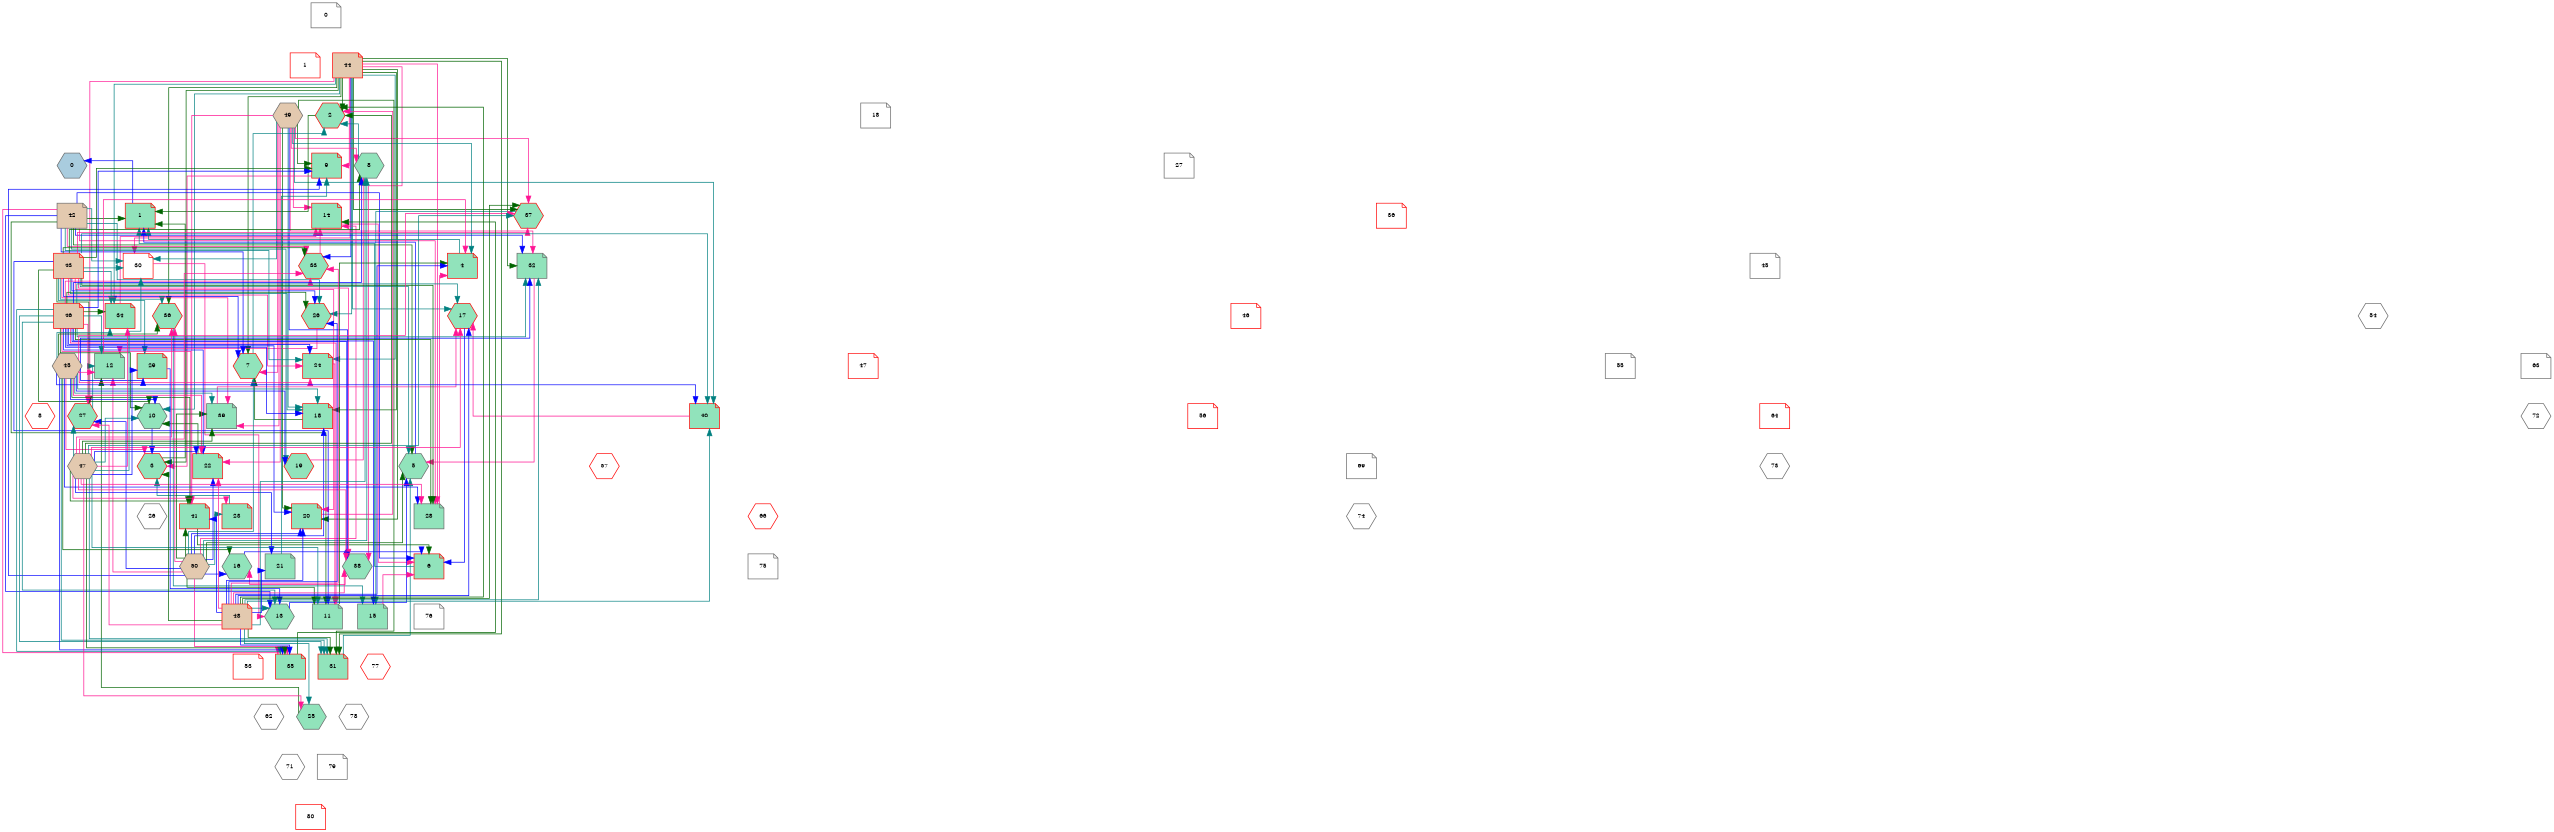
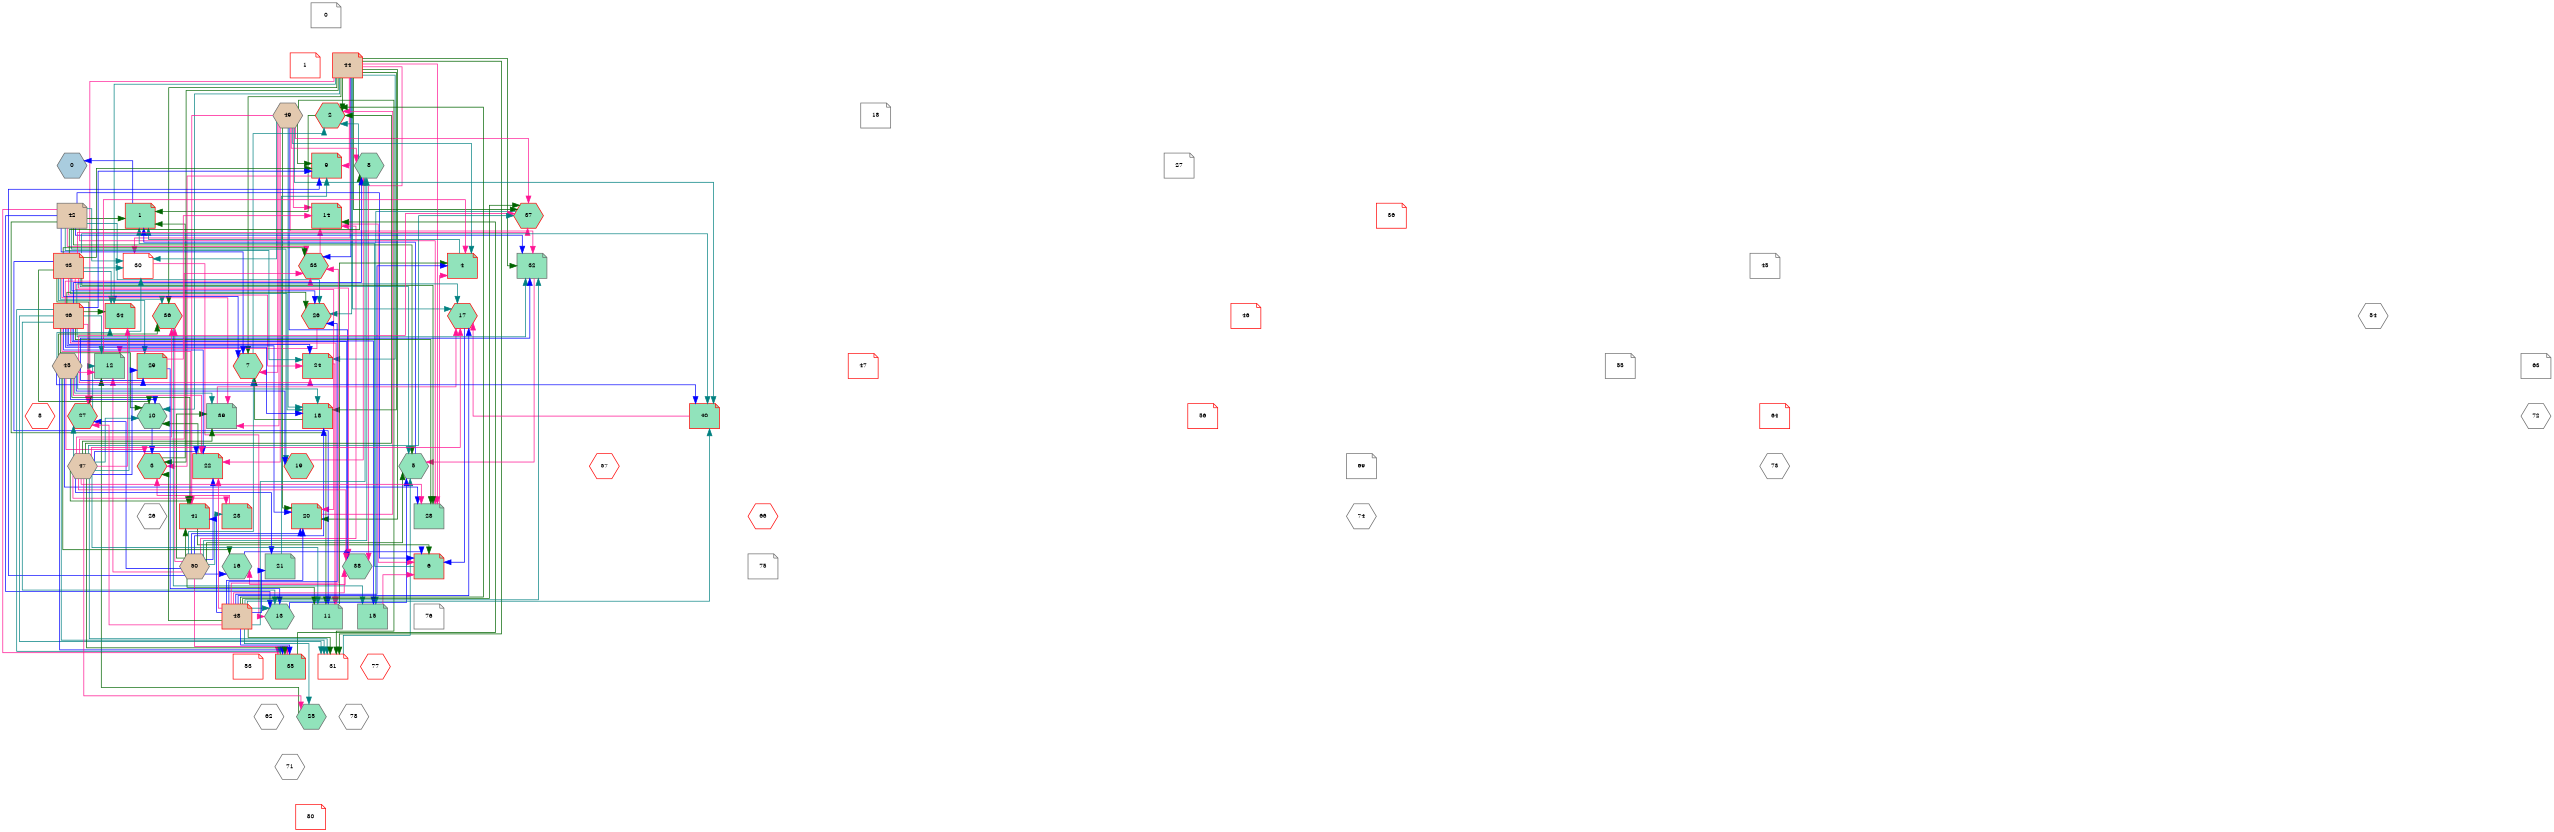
edge "34" -> "14": now "29" -> "14"
edge "23" -> "3": color teal -> deeppink
node "31": fillcolor #91e3bb -> #ffffff
node "79": removed
